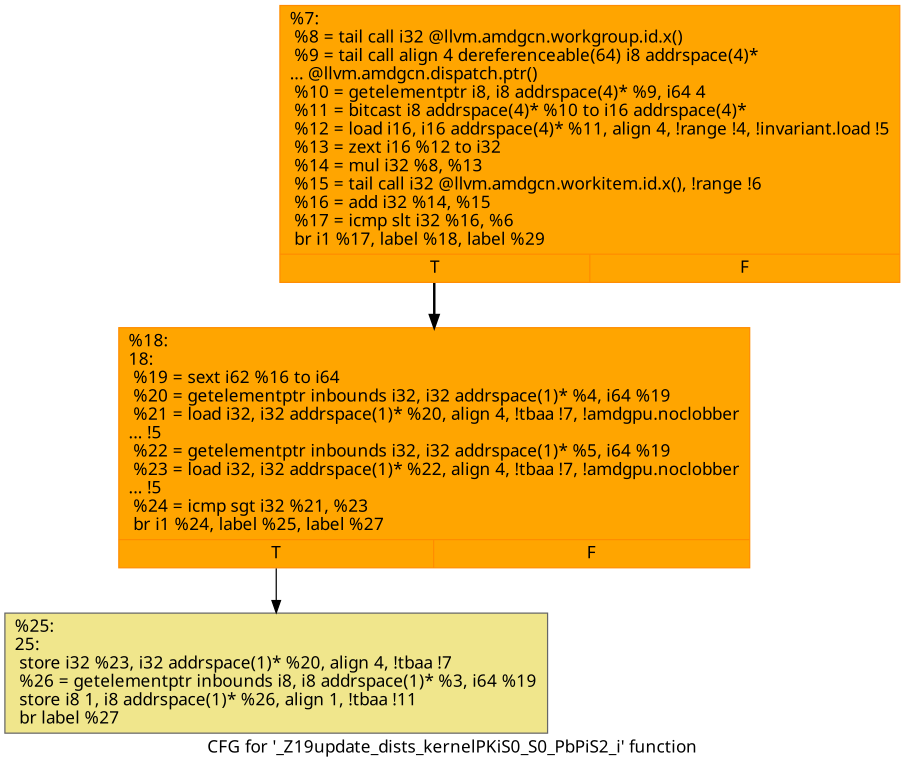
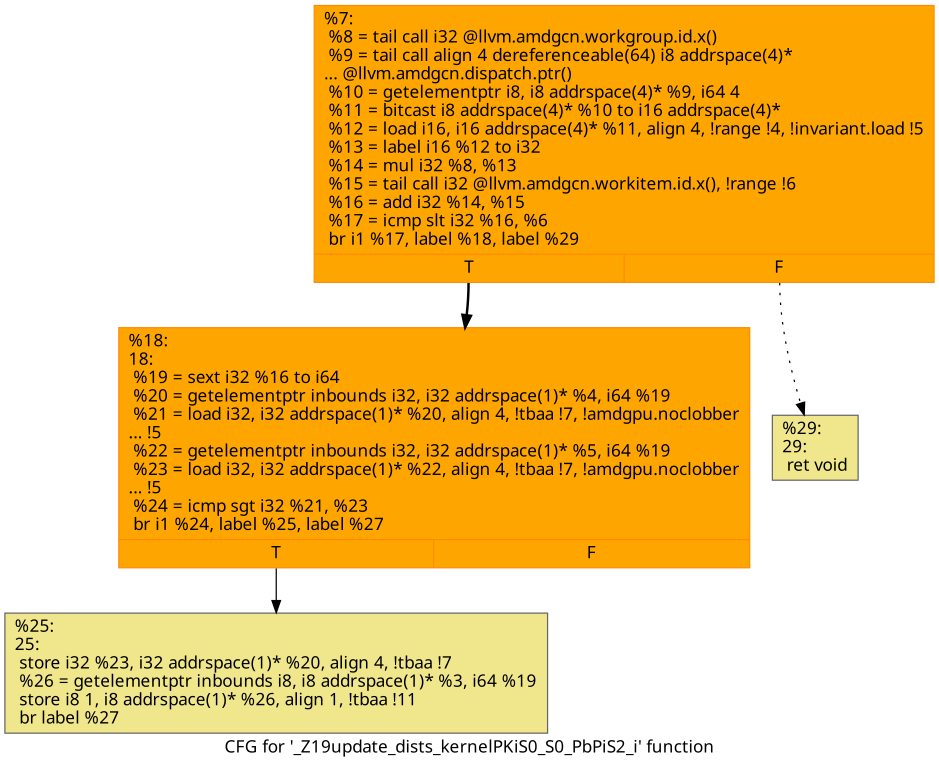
node "%7:": text "%13 = zext i16 %12 to i32" -> "%13 = label i16 %12 to i32"
node "%18:": text "%19 = sext i62 %16 to i64" -> "%19 = sext i32 %16 to i64"
node "%29:": added
